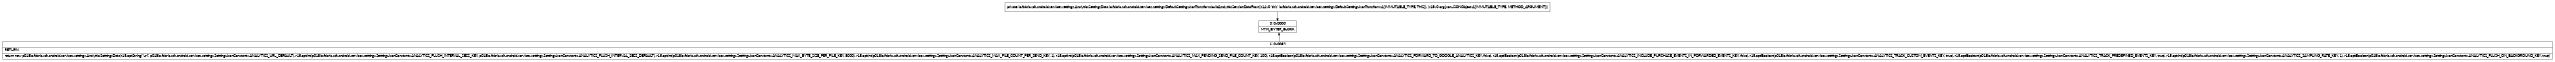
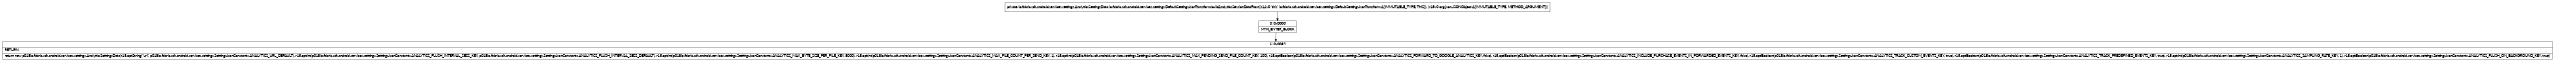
edge "1: 0x0052" -> "0: 0x0000": reversed
